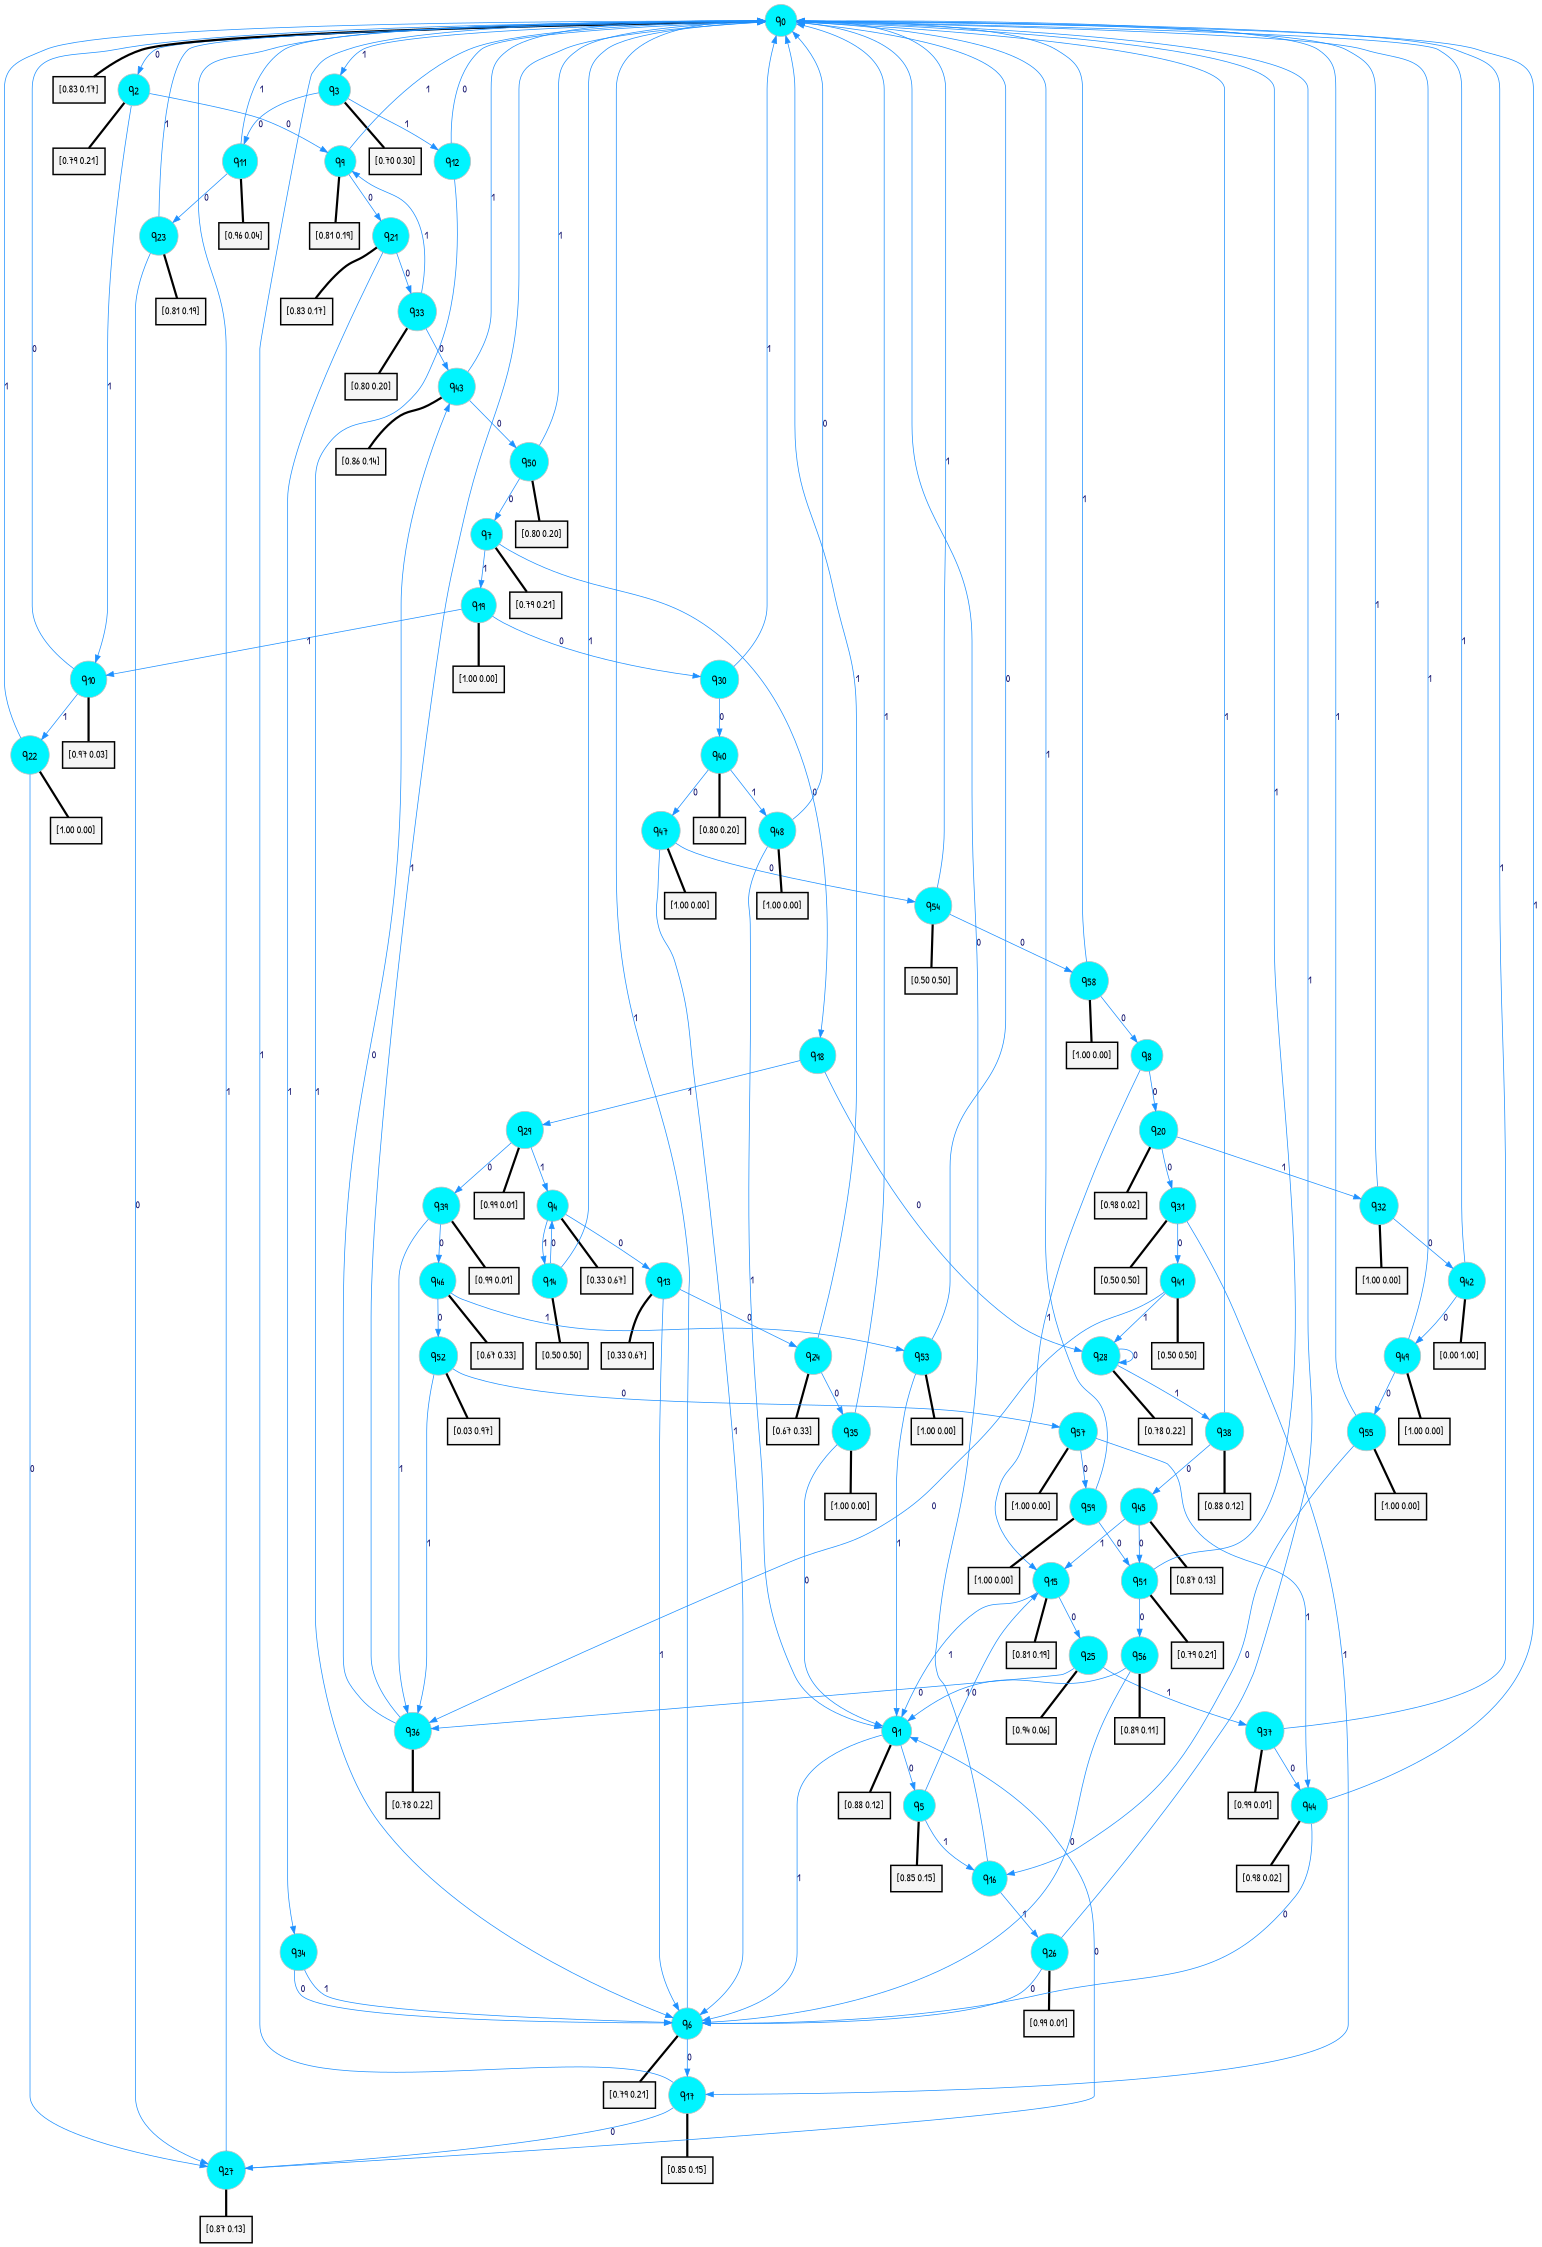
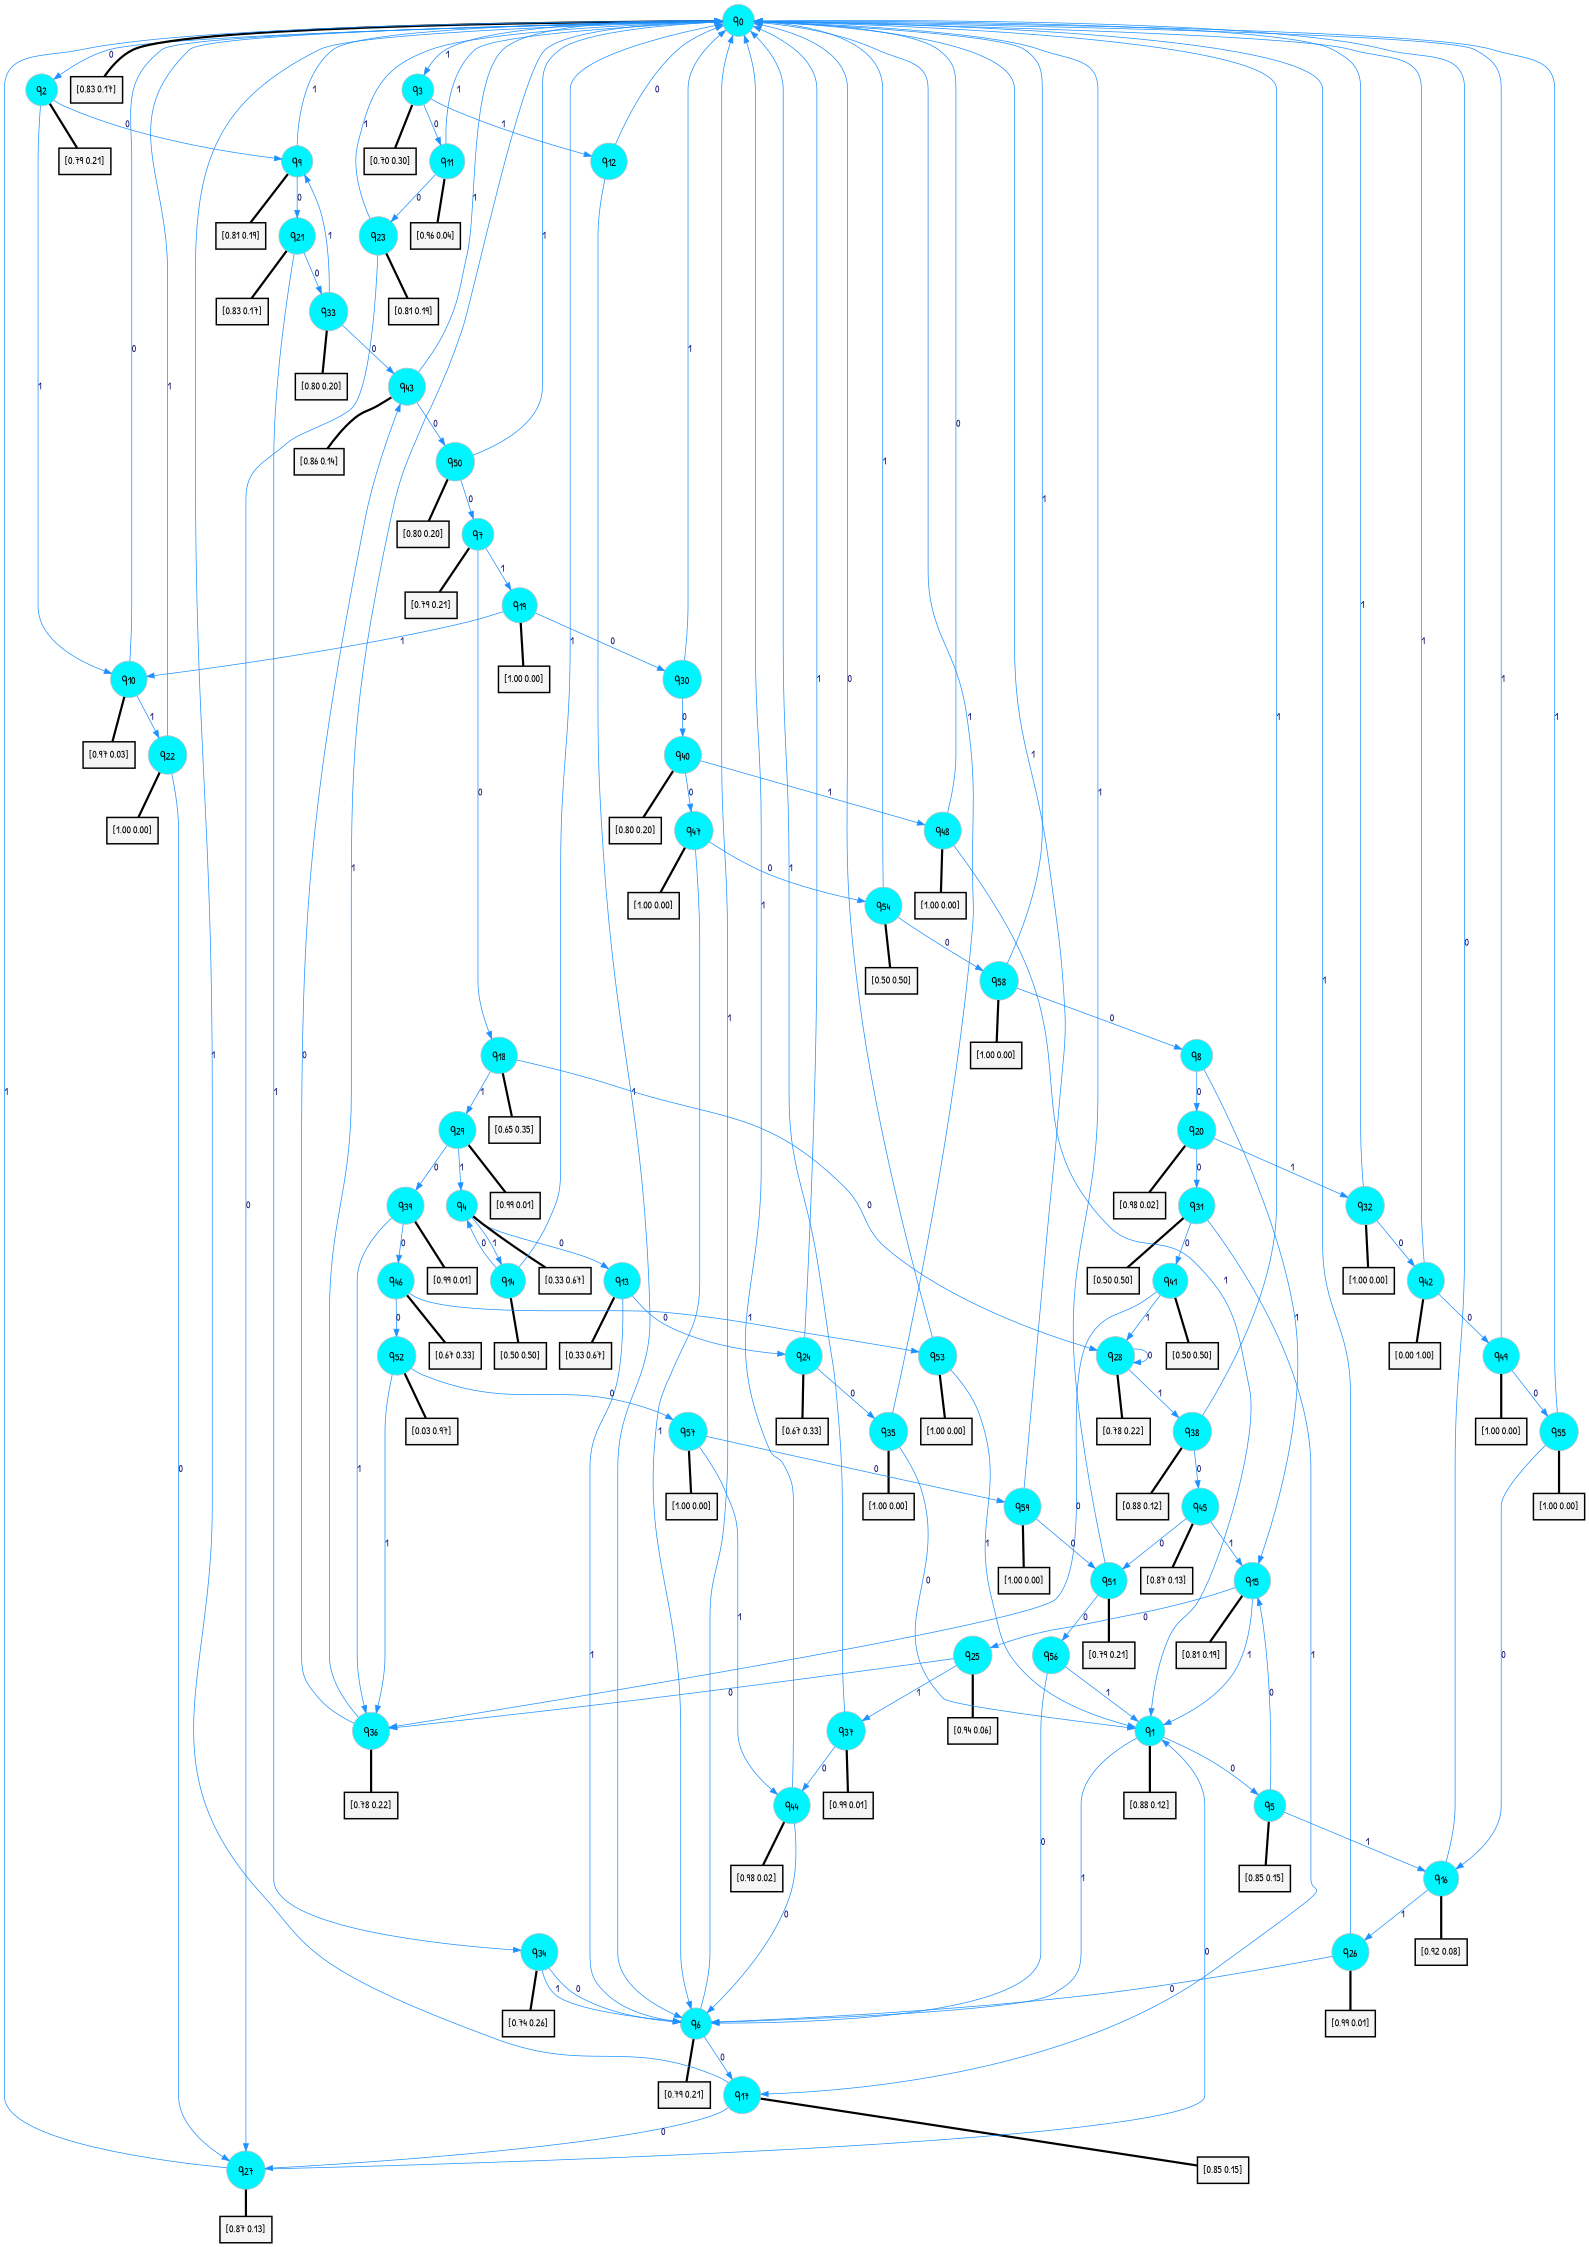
node "[0.65 0.35]": added
node "[0.89 0.11]": removed
node "[0.92 0.08]": added
node "[0.74 0.26]": added
